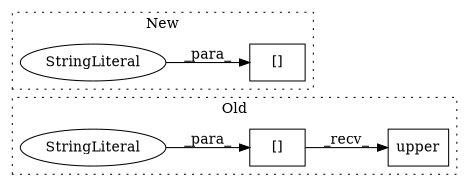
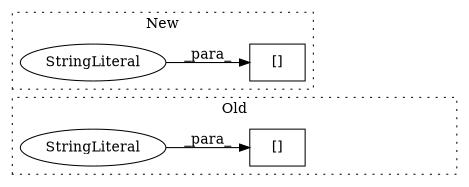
node "upper": removed
